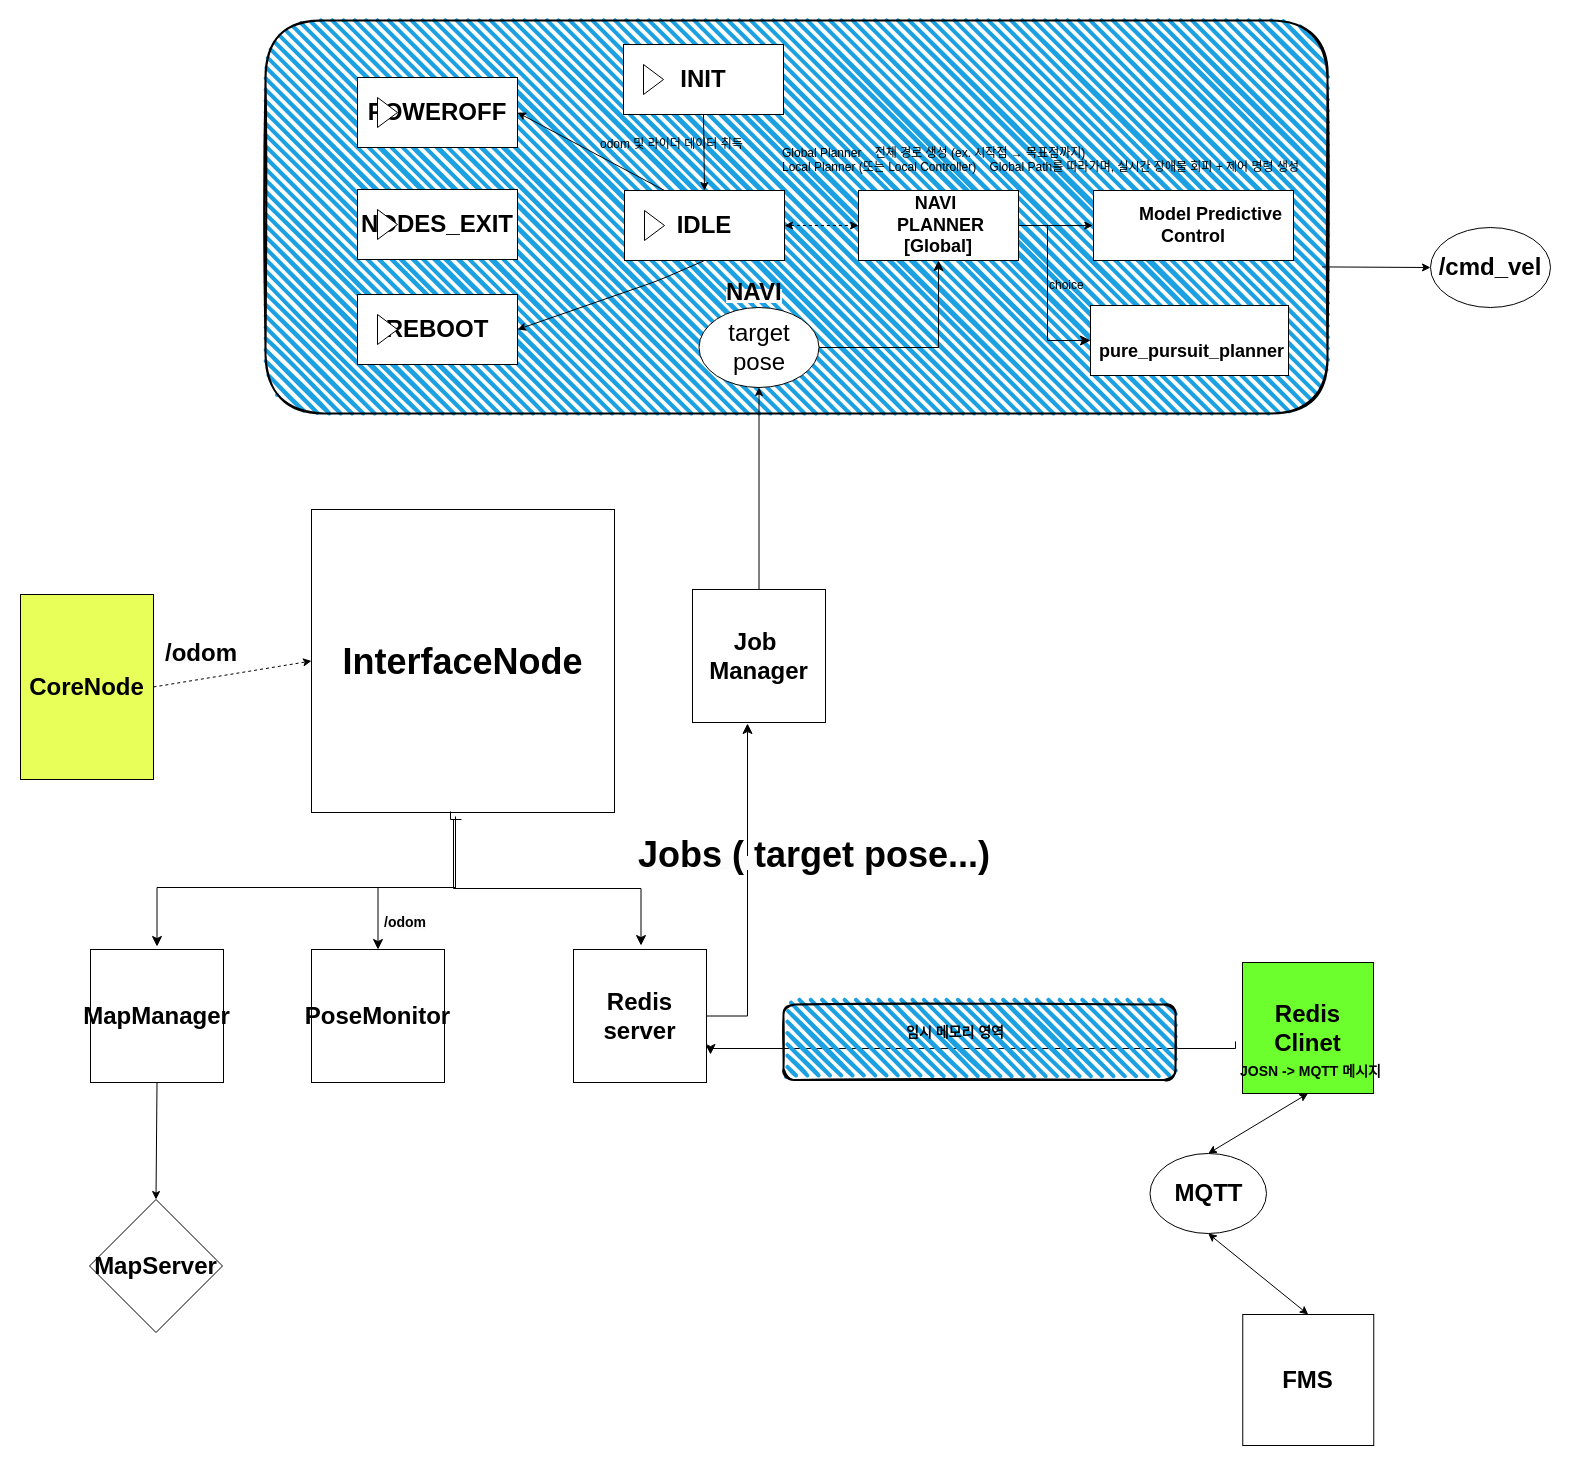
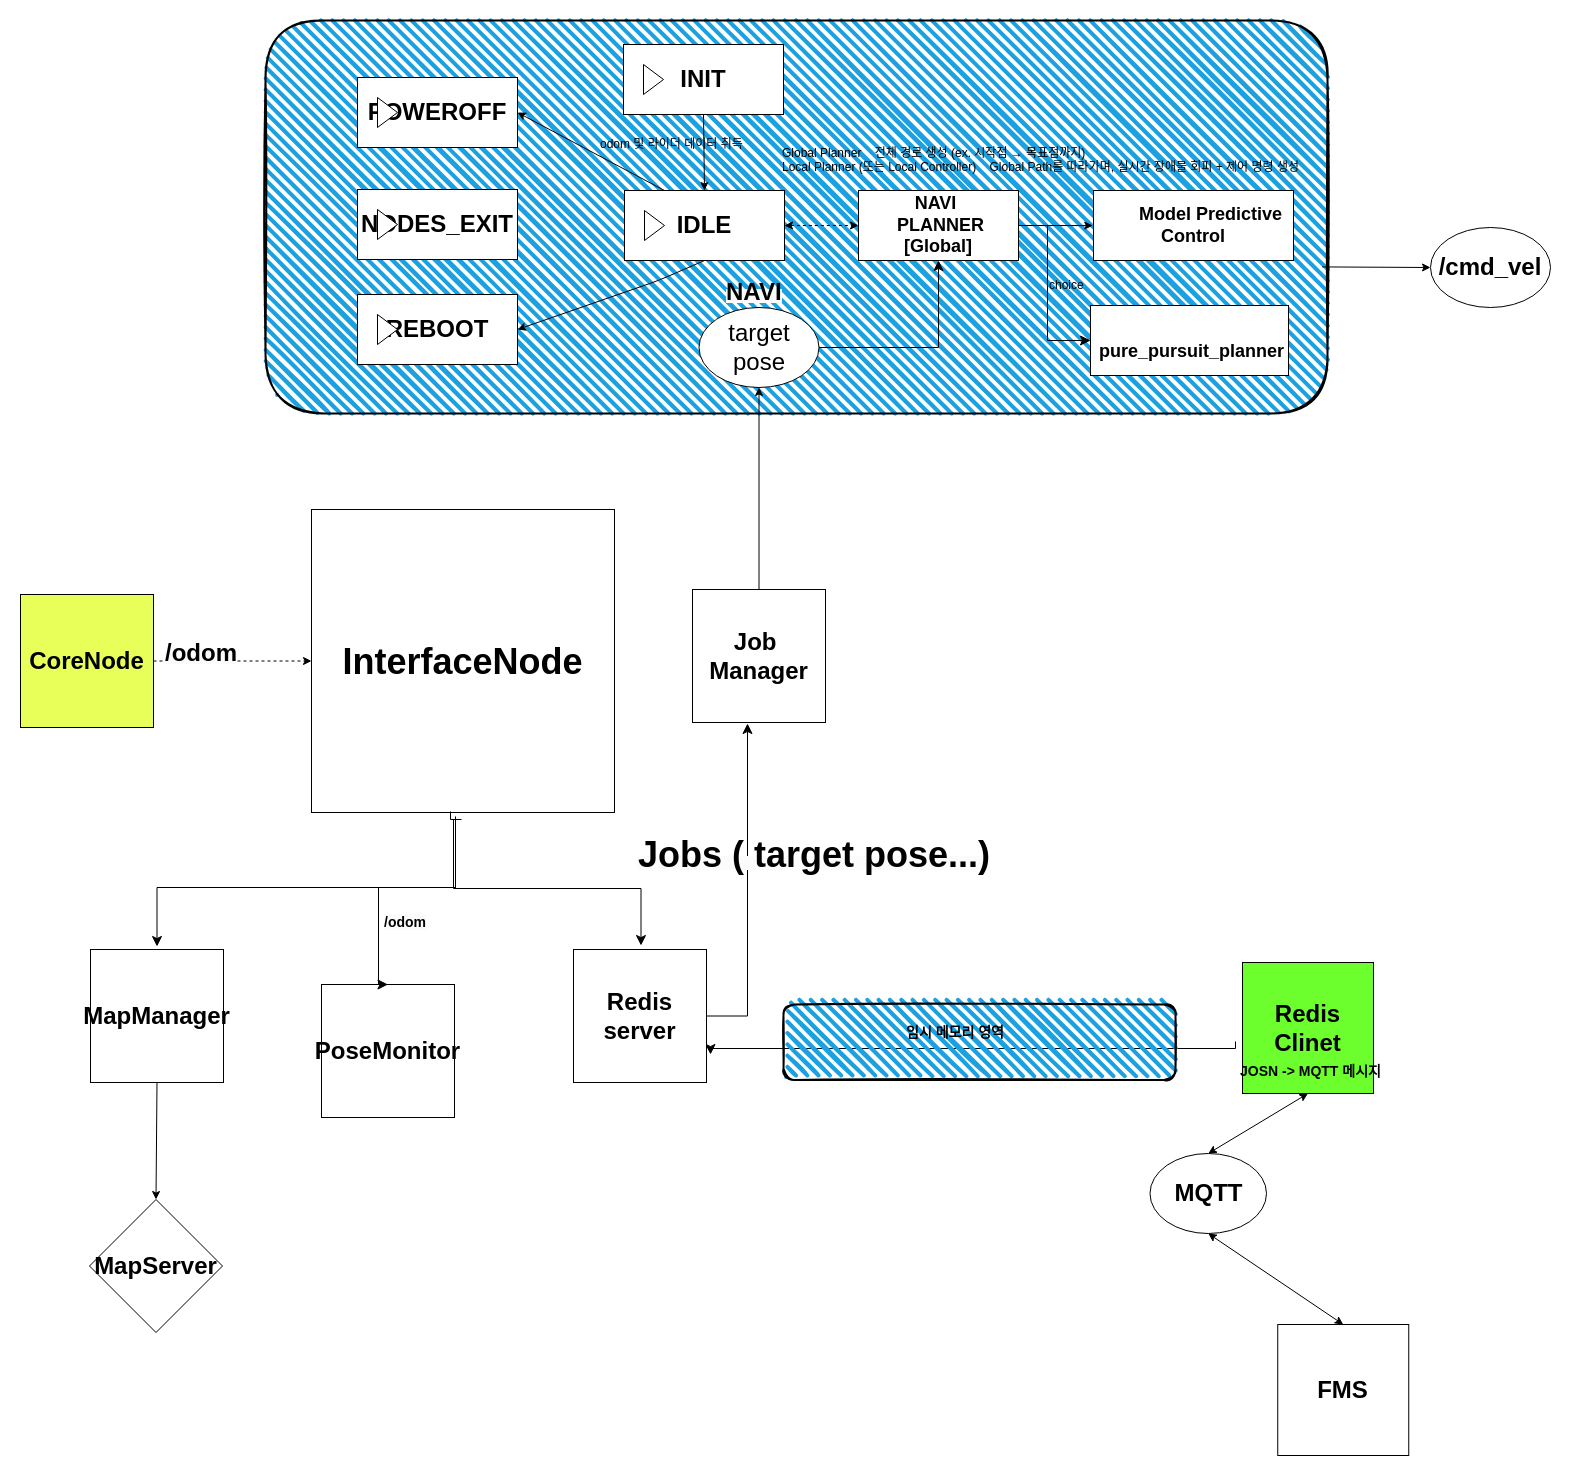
node "CoreNode": size 133x185 -> 133x133
node "PoseMonitor": moved (378, 1016) -> (388, 1051)
node "FMS": moved (1308, 1380) -> (1343, 1390)
